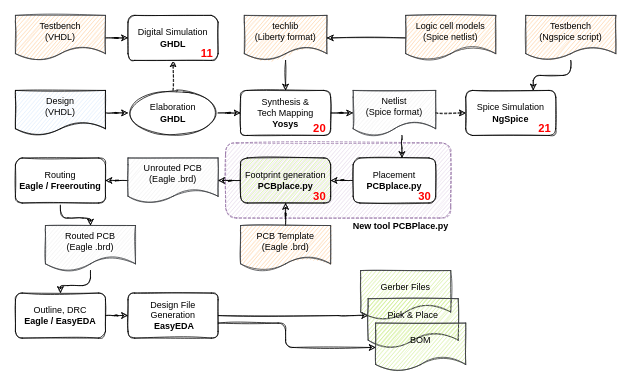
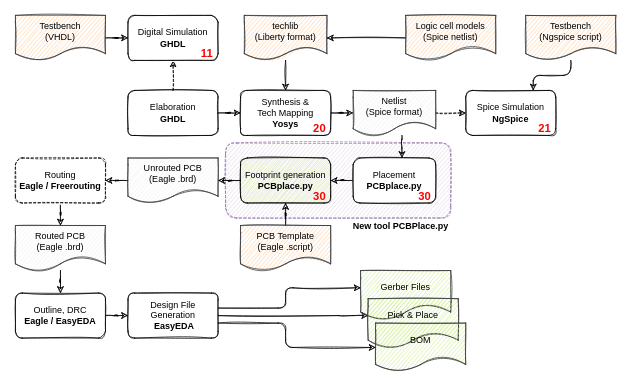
node "Design (VHDL)": removed
edge "Design (VHDL)" -> "Elaboration GHDL": removed
node "Elaboration GHDL": shape ellipse -> rounded rectangle
node "Routing Eagle / Freerouting": style solid -> dashed
node "PCB Template (Eagle .brd)": label "PCB Template (Eagle .brd)" -> "PCB Template (Eagle .script)"
node "Routed PCB (Eagle .brd)": moved (90, 248) -> (60, 248)
edge "Design File Generation EasyEDA" -> "Gerber Files": added
